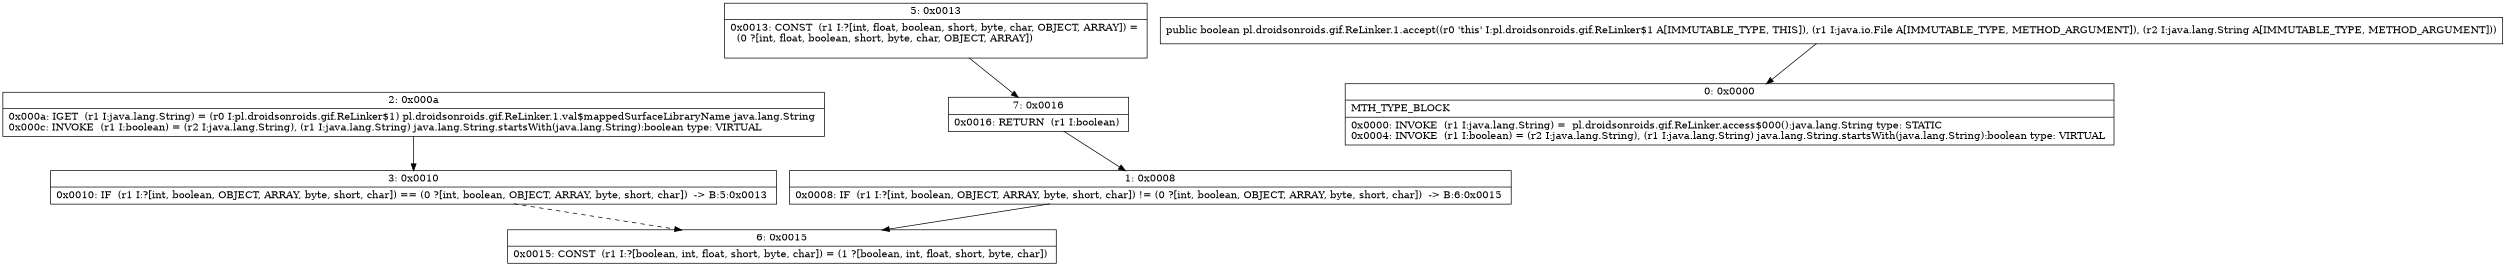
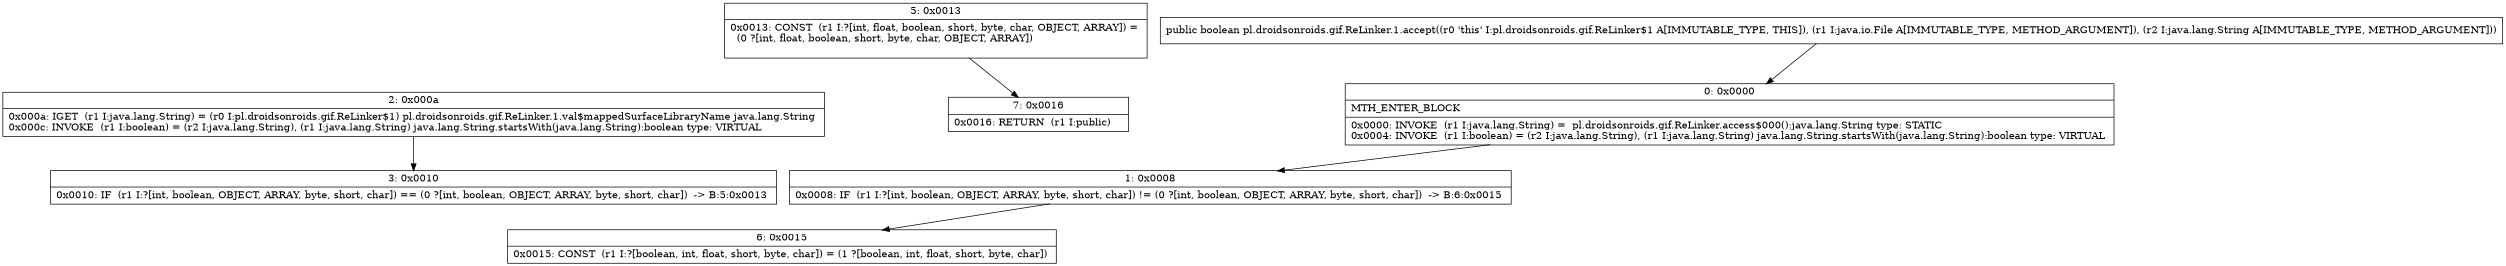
node "0: 0x0000": text "MTH_TYPE_BLOCK" -> "MTH_ENTER_BLOCK"
node "7: 0x0016": text "0x0016: RETURN  (r1 I:boolean)" -> "0x0016: RETURN  (r1 I:public)"
edge "7: 0x0016" -> "1: 0x0008": now "0: 0x0000" -> "1: 0x0008"
edge "3: 0x0010" -> "6: 0x0015": removed
